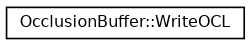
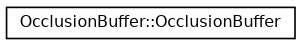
node "OcclusionBuffer::WriteOCL": label "OcclusionBuffer::WriteOCL" -> "OcclusionBuffer::OcclusionBuffer"
